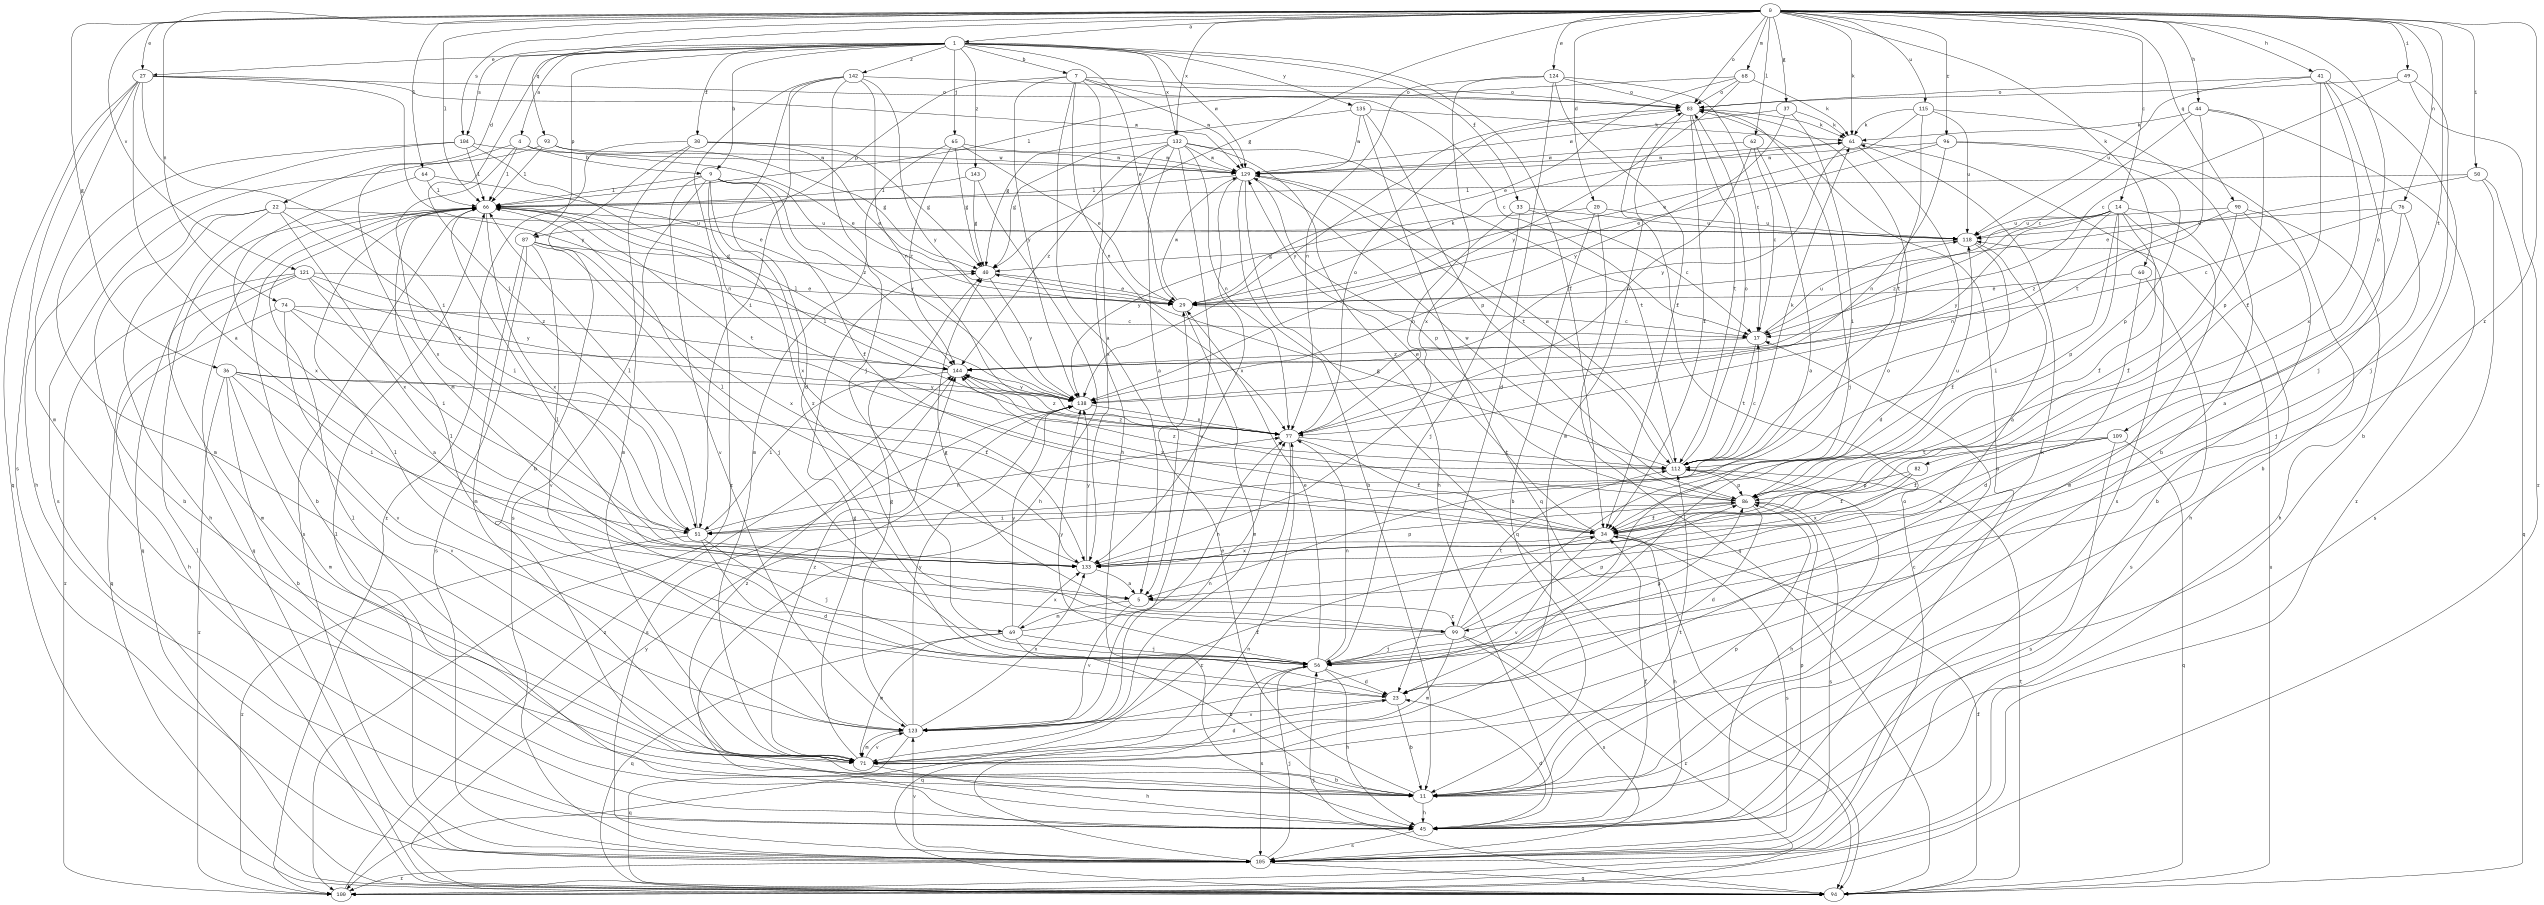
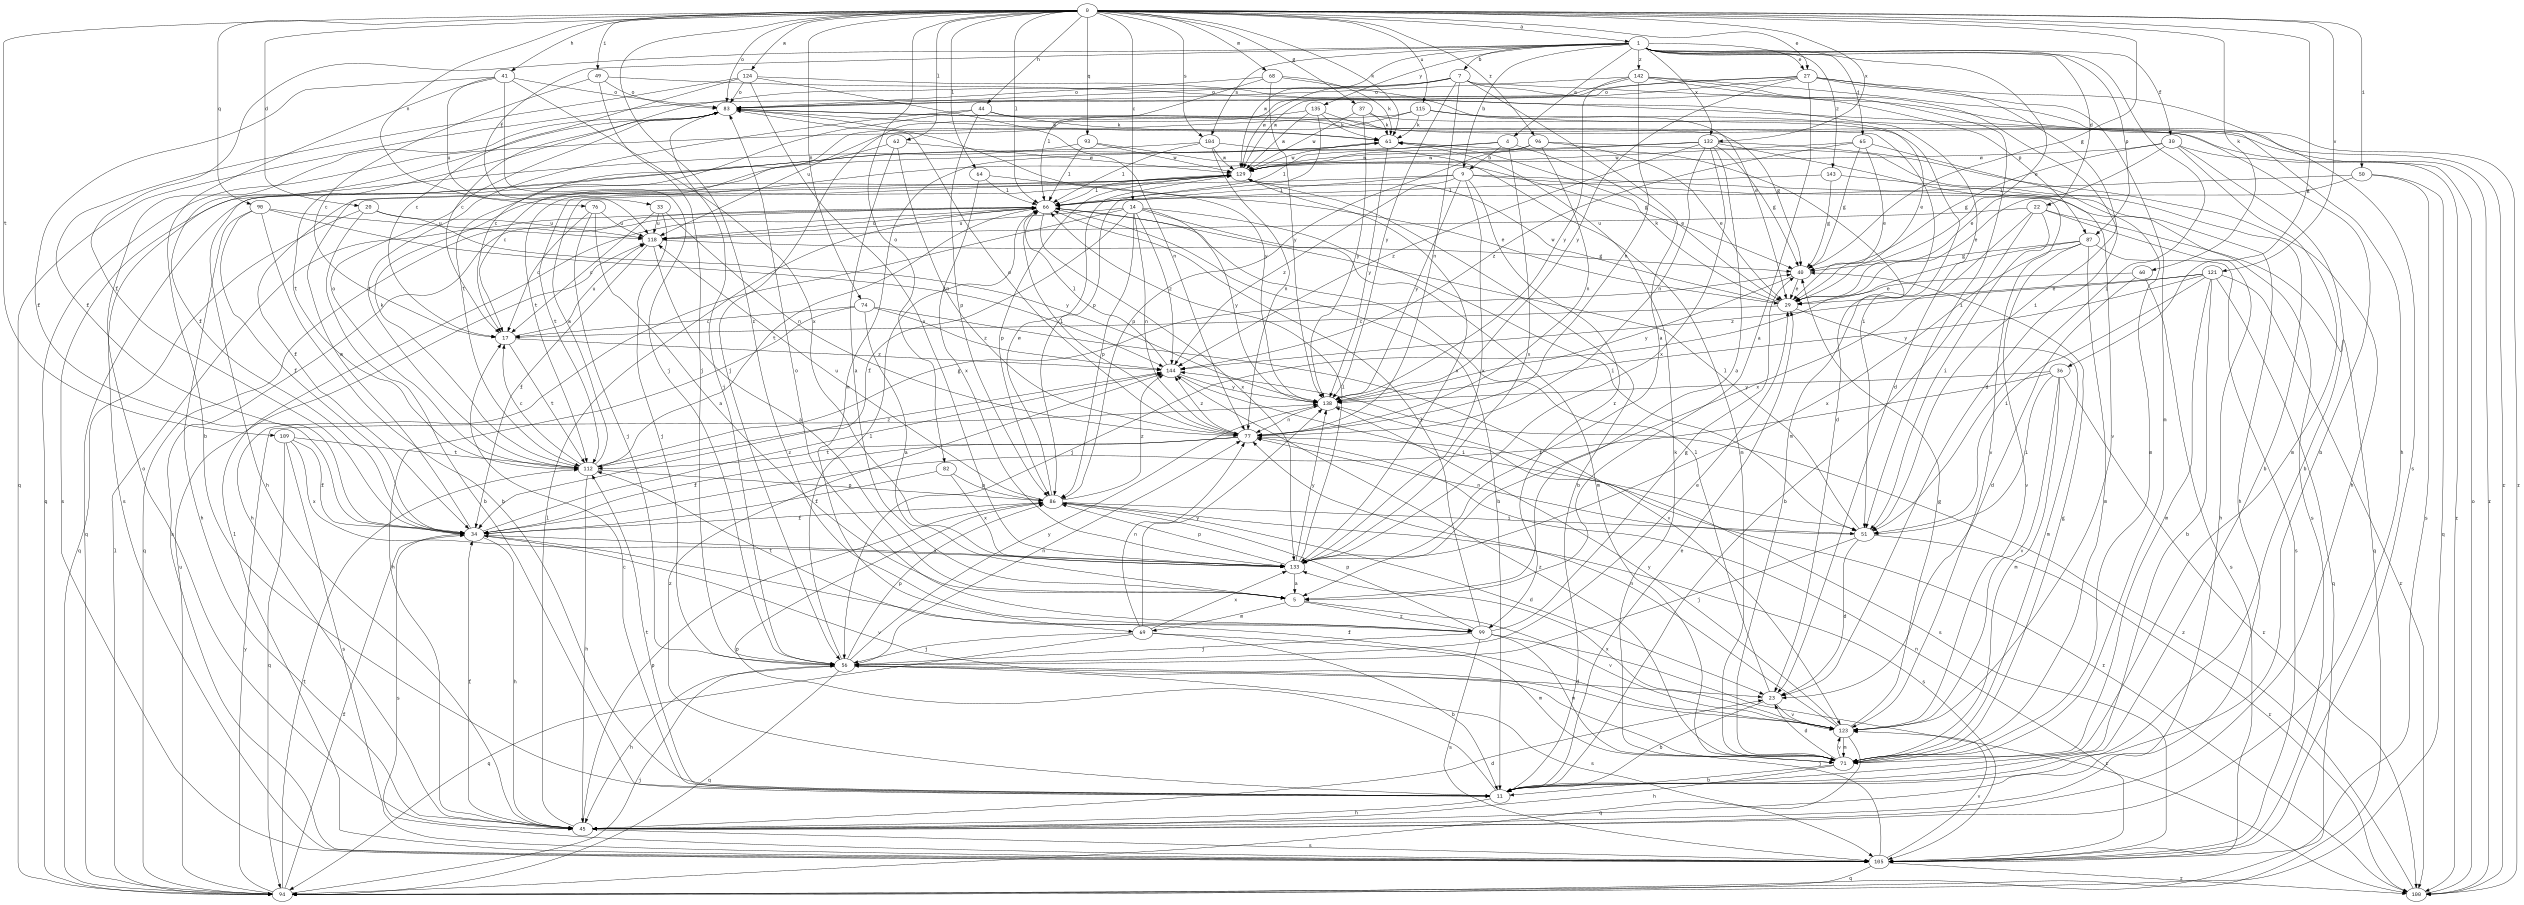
edge "36" -> "11": now "121" -> "11"
